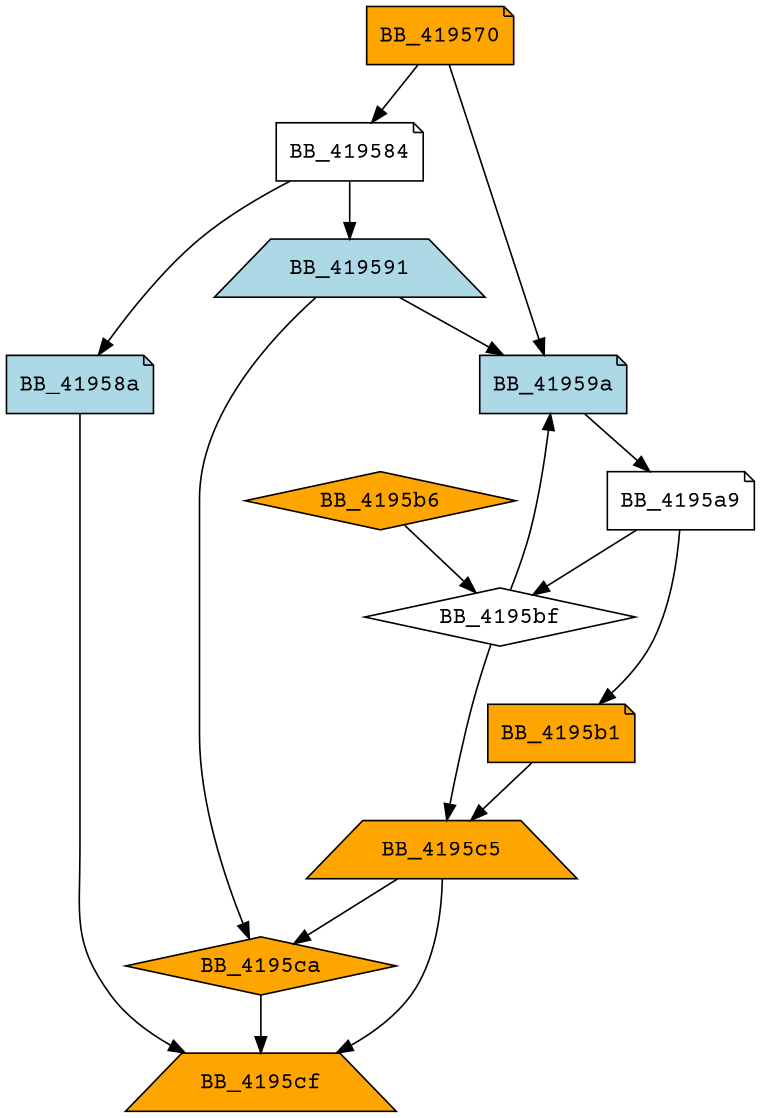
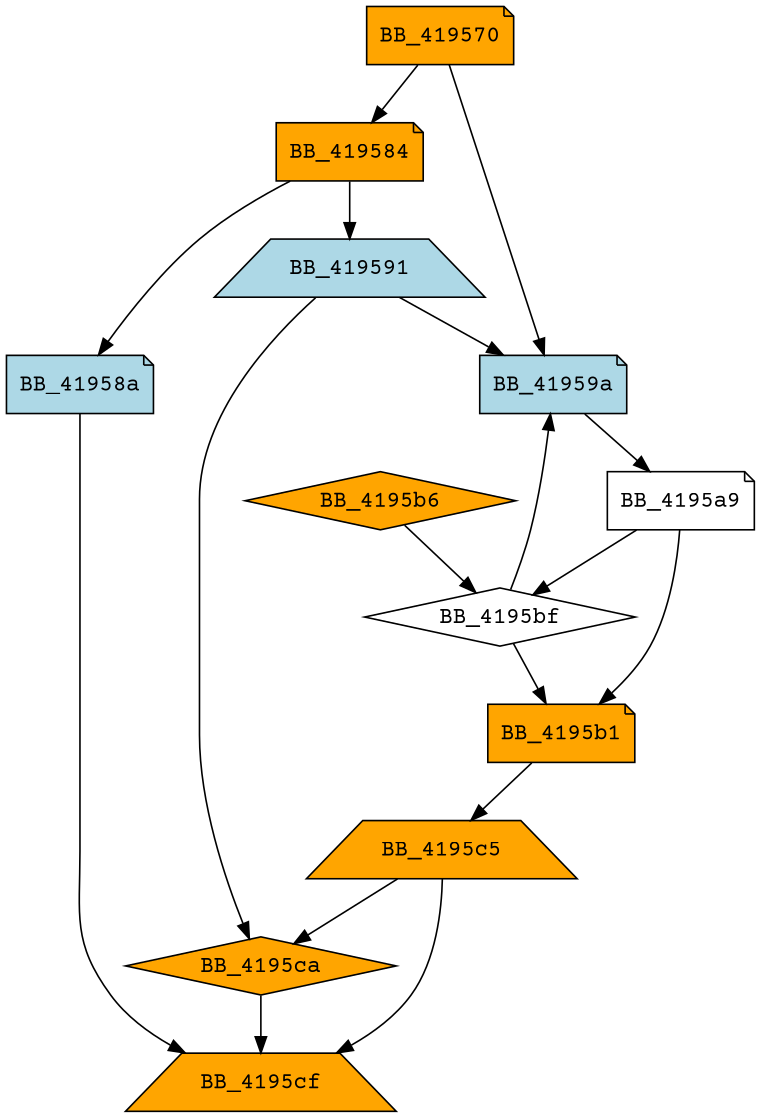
node "BB_419584": fillcolor white -> orange
edge "BB_4195bf" -> "BB_4195c5": now "BB_4195bf" -> "BB_4195b1"
